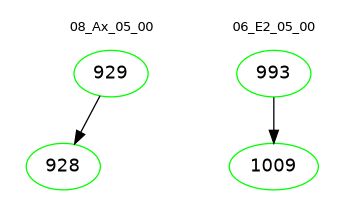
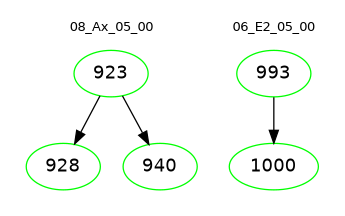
node "929": label "929" -> "923"
node "940": added
node "1009": label "1009" -> "1000"
